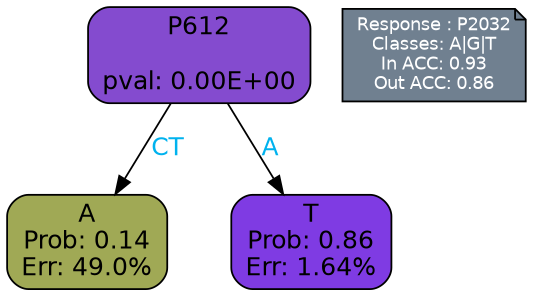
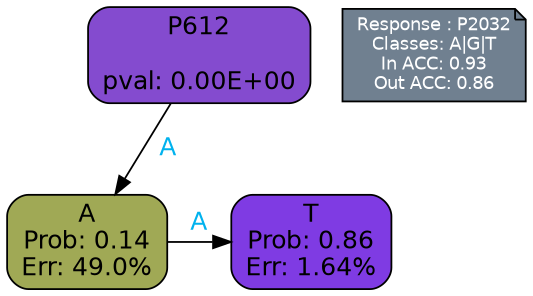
edge "P612 pval: 0.00E+00" -> "T Prob: 0.86 Err: 1.64%": now "A Prob: 0.14 Err: 49.0%" -> "T Prob: 0.86 Err: 1.64%"
edge "P612 pval: 0.00E+00" -> "A Prob: 0.14 Err: 49.0%": label "CT" -> "A"
